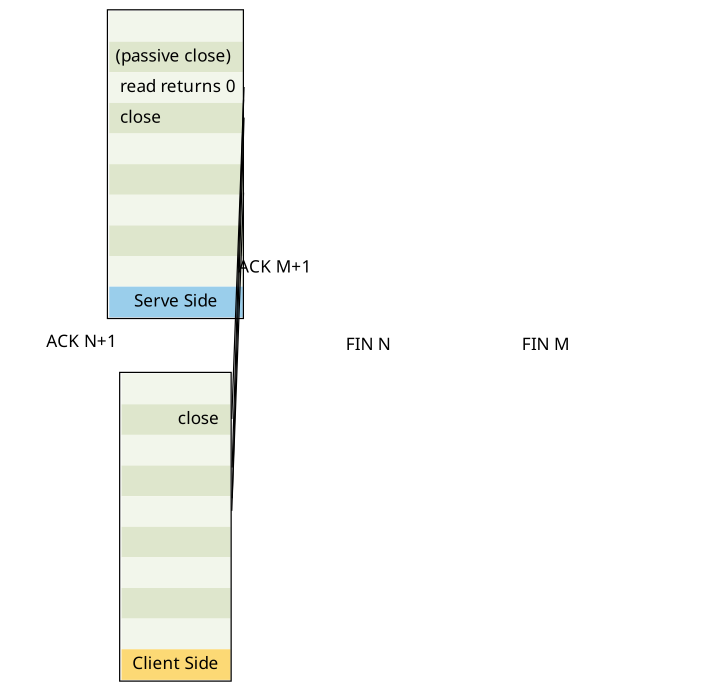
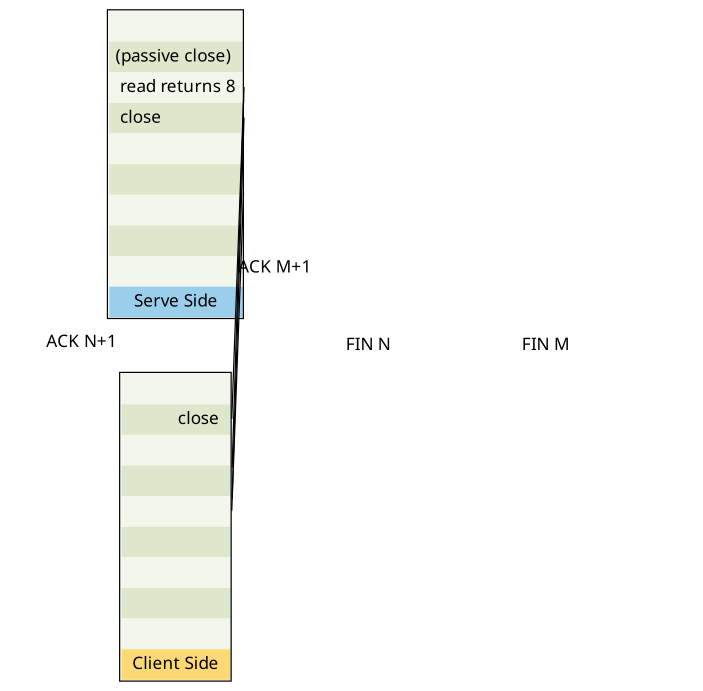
node "(passive close)": text "read returns 0" -> "read returns 8"
